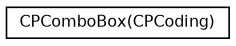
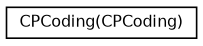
node "CPComboBox(CPCoding)": label "CPComboBox(CPCoding)" -> "CPCoding(CPCoding)"
